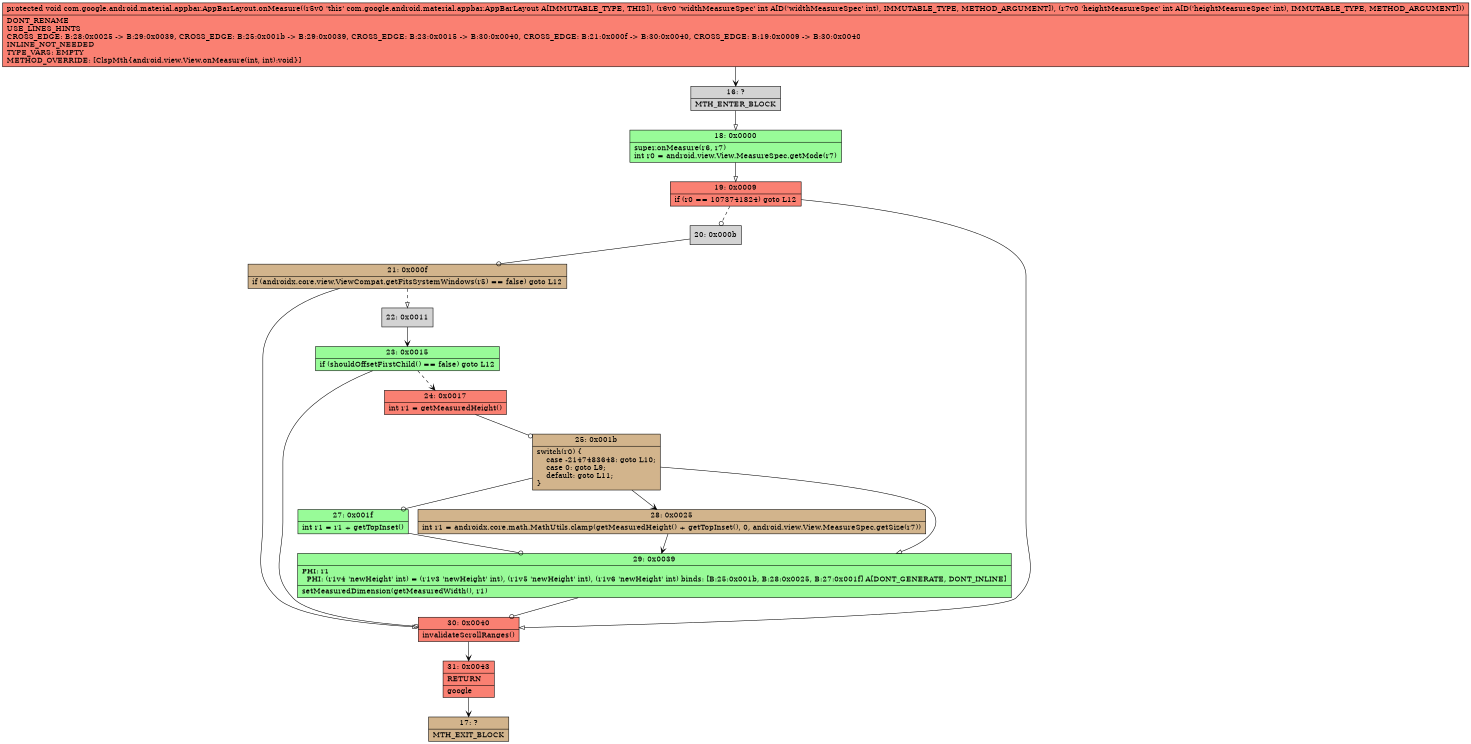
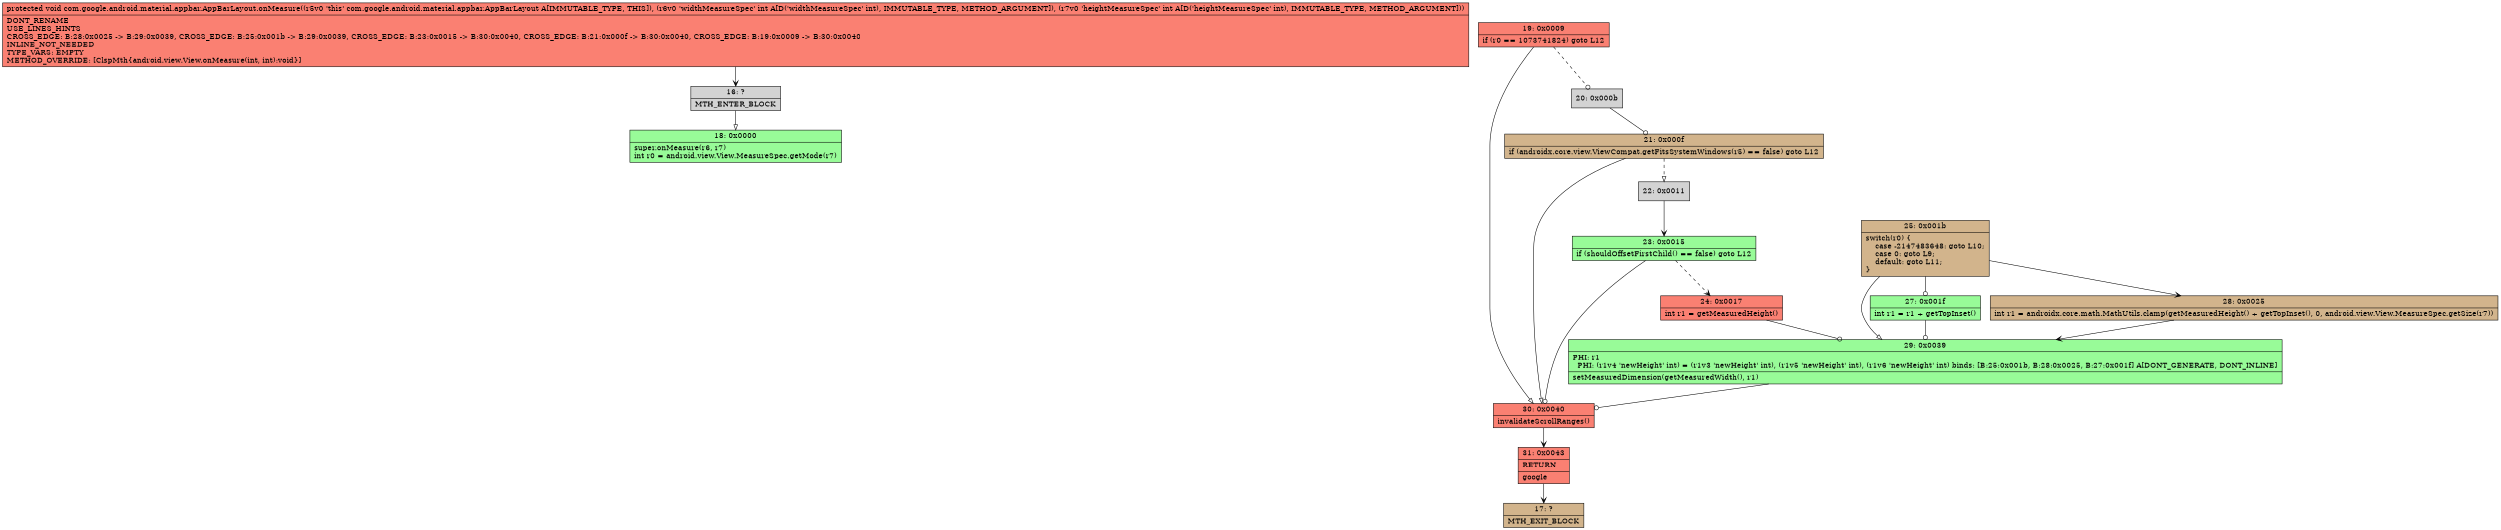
edge "18: 0x0000" -> "19: 0x0009": removed
edge "24: 0x0017" -> "25: 0x001b": now "24: 0x0017" -> "29: 0x0039"
